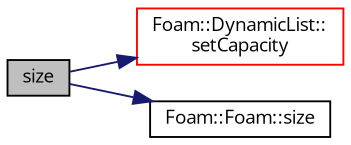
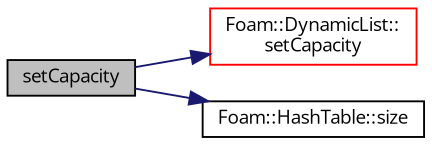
node "size": label "size" -> "setCapacity"
node "Foam::Foam::size": label "Foam::Foam::size" -> "Foam::HashTable::size"
